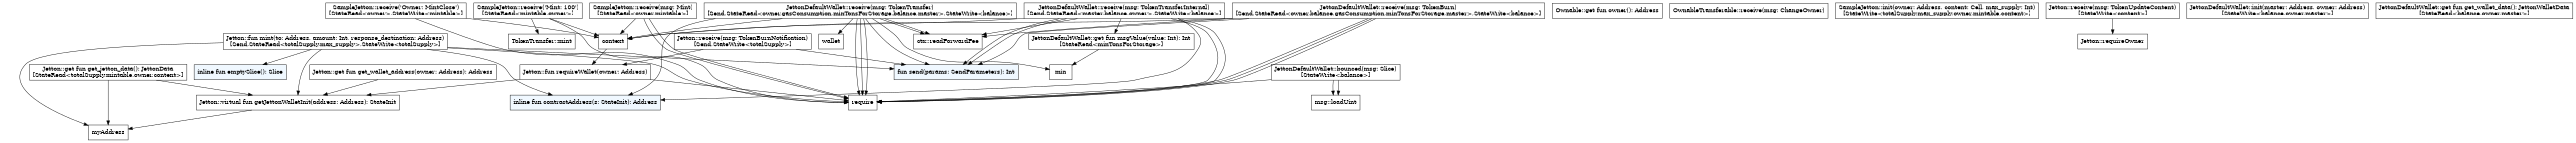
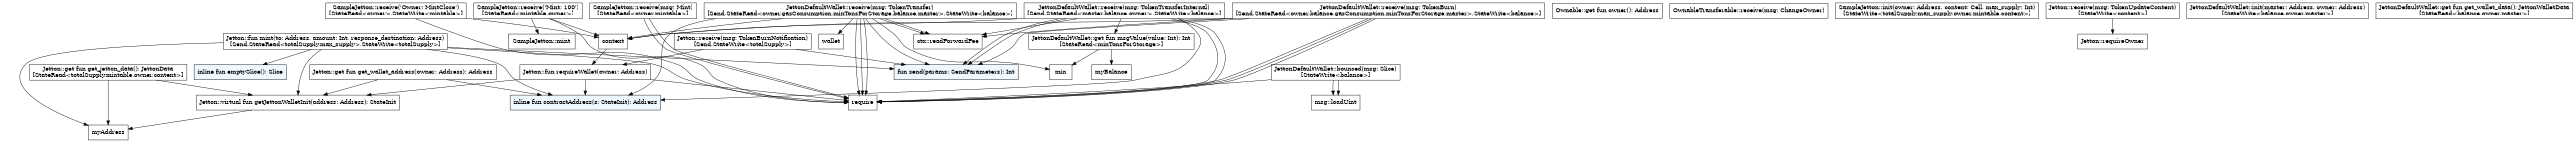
edge "SampleJetton::receive(msg: Mint) [StateRead<owner,mintable>]" -> "context": removed
node "TokenTransfer::mint": label "TokenTransfer::mint" -> "SampleJetton::mint"
node "myBalance": added
edge "Jetton::fun requireWallet(owner: Address)" -> "inline fun contractAddress(s: StateInit): Address": added
edge "Jetton::get fun get_wallet_address(owner: Address): Address" -> "inline fun contractAddress(s: StateInit): Address": added
